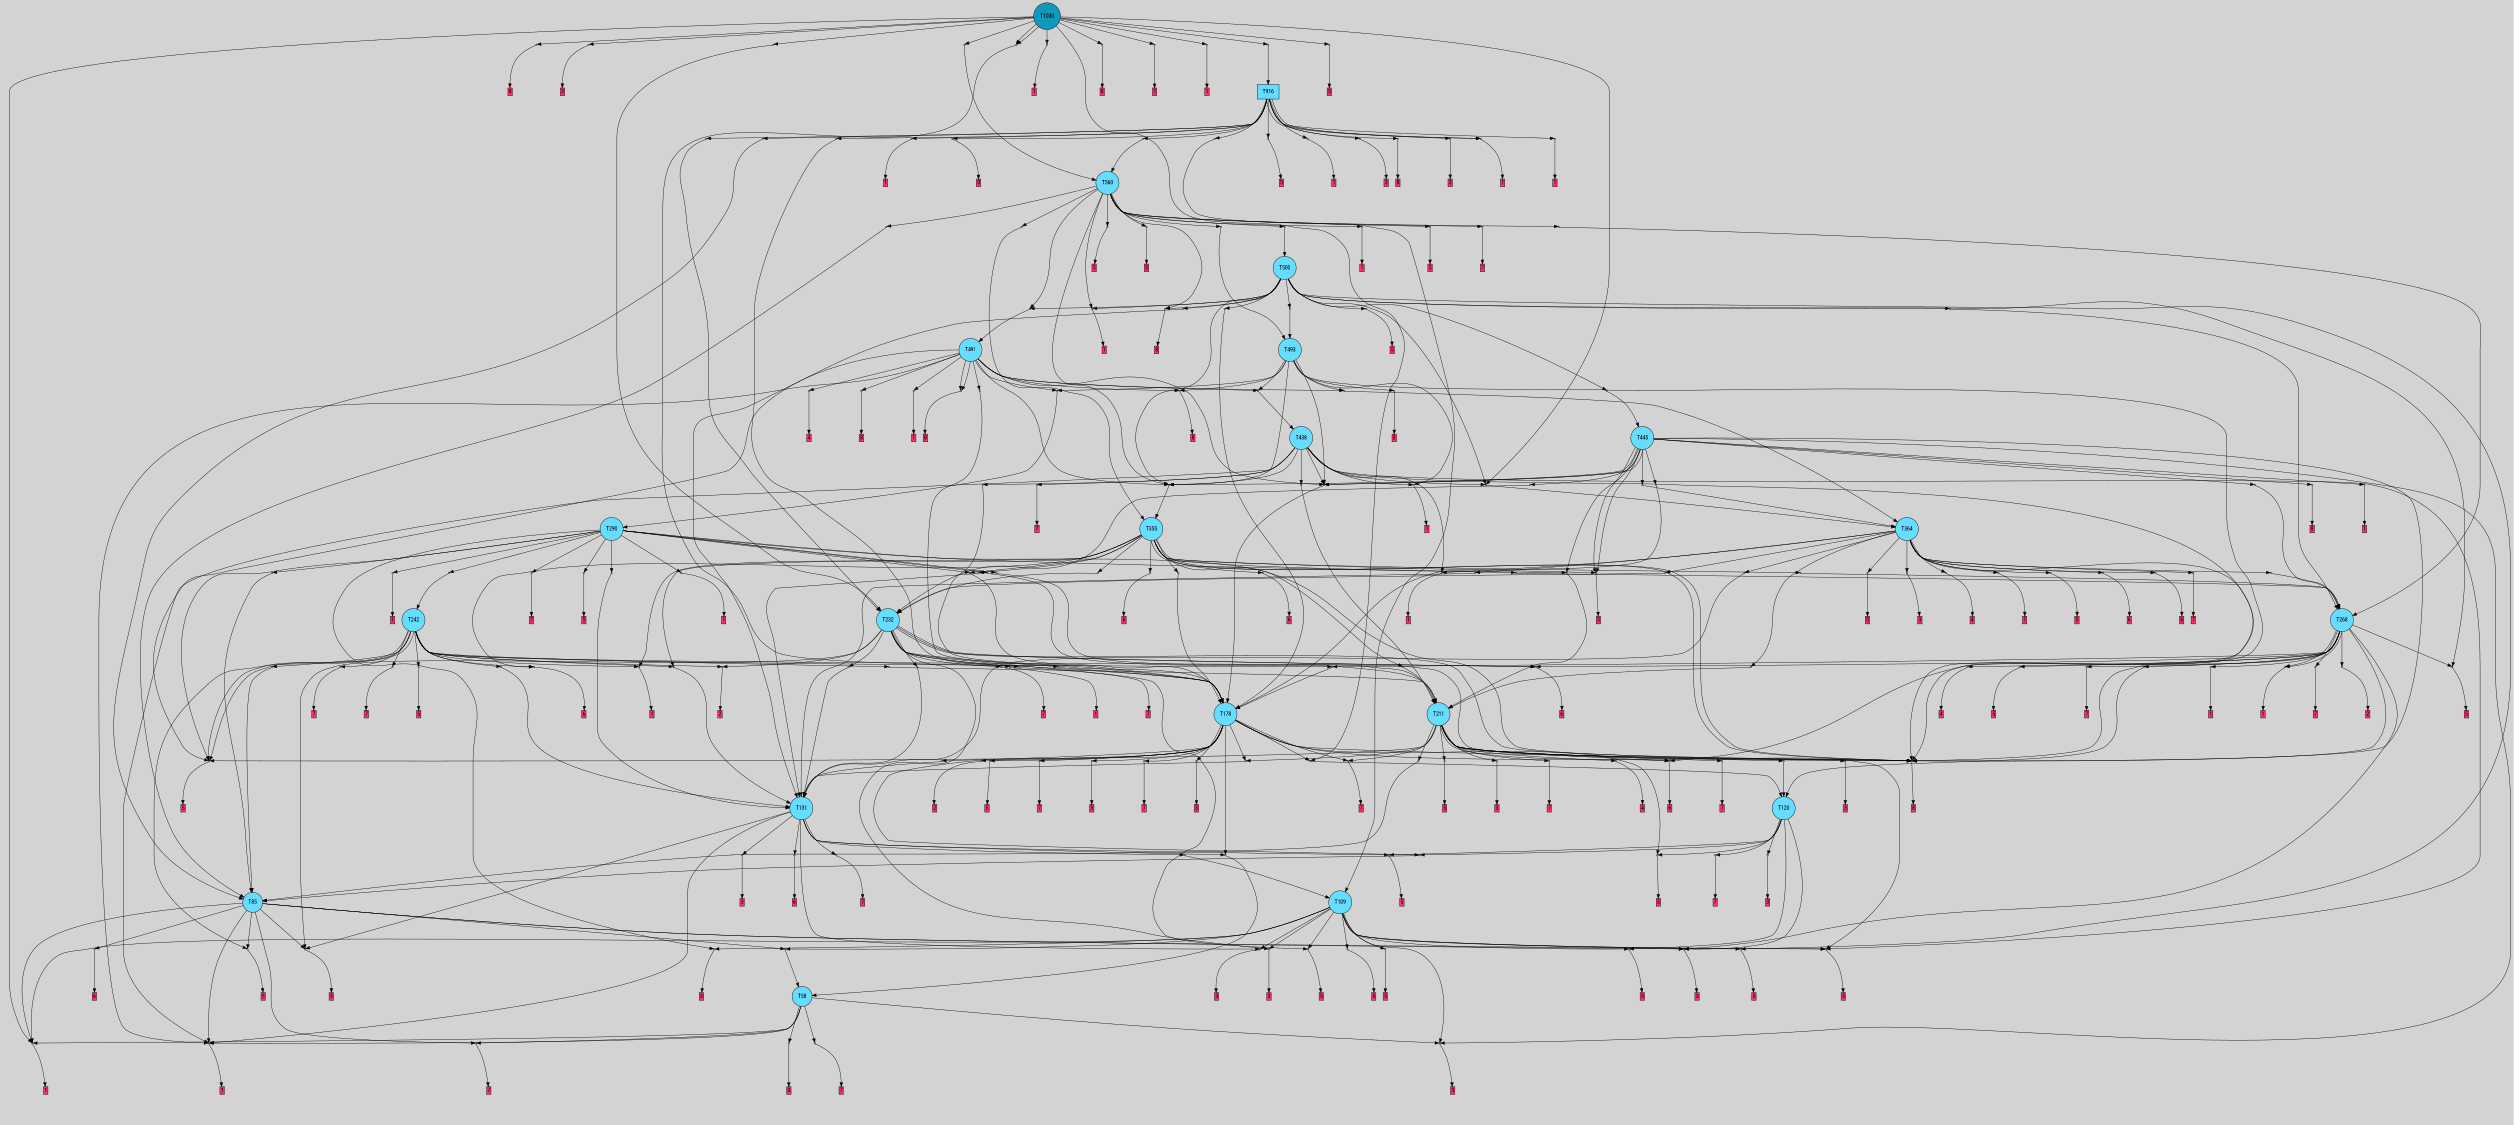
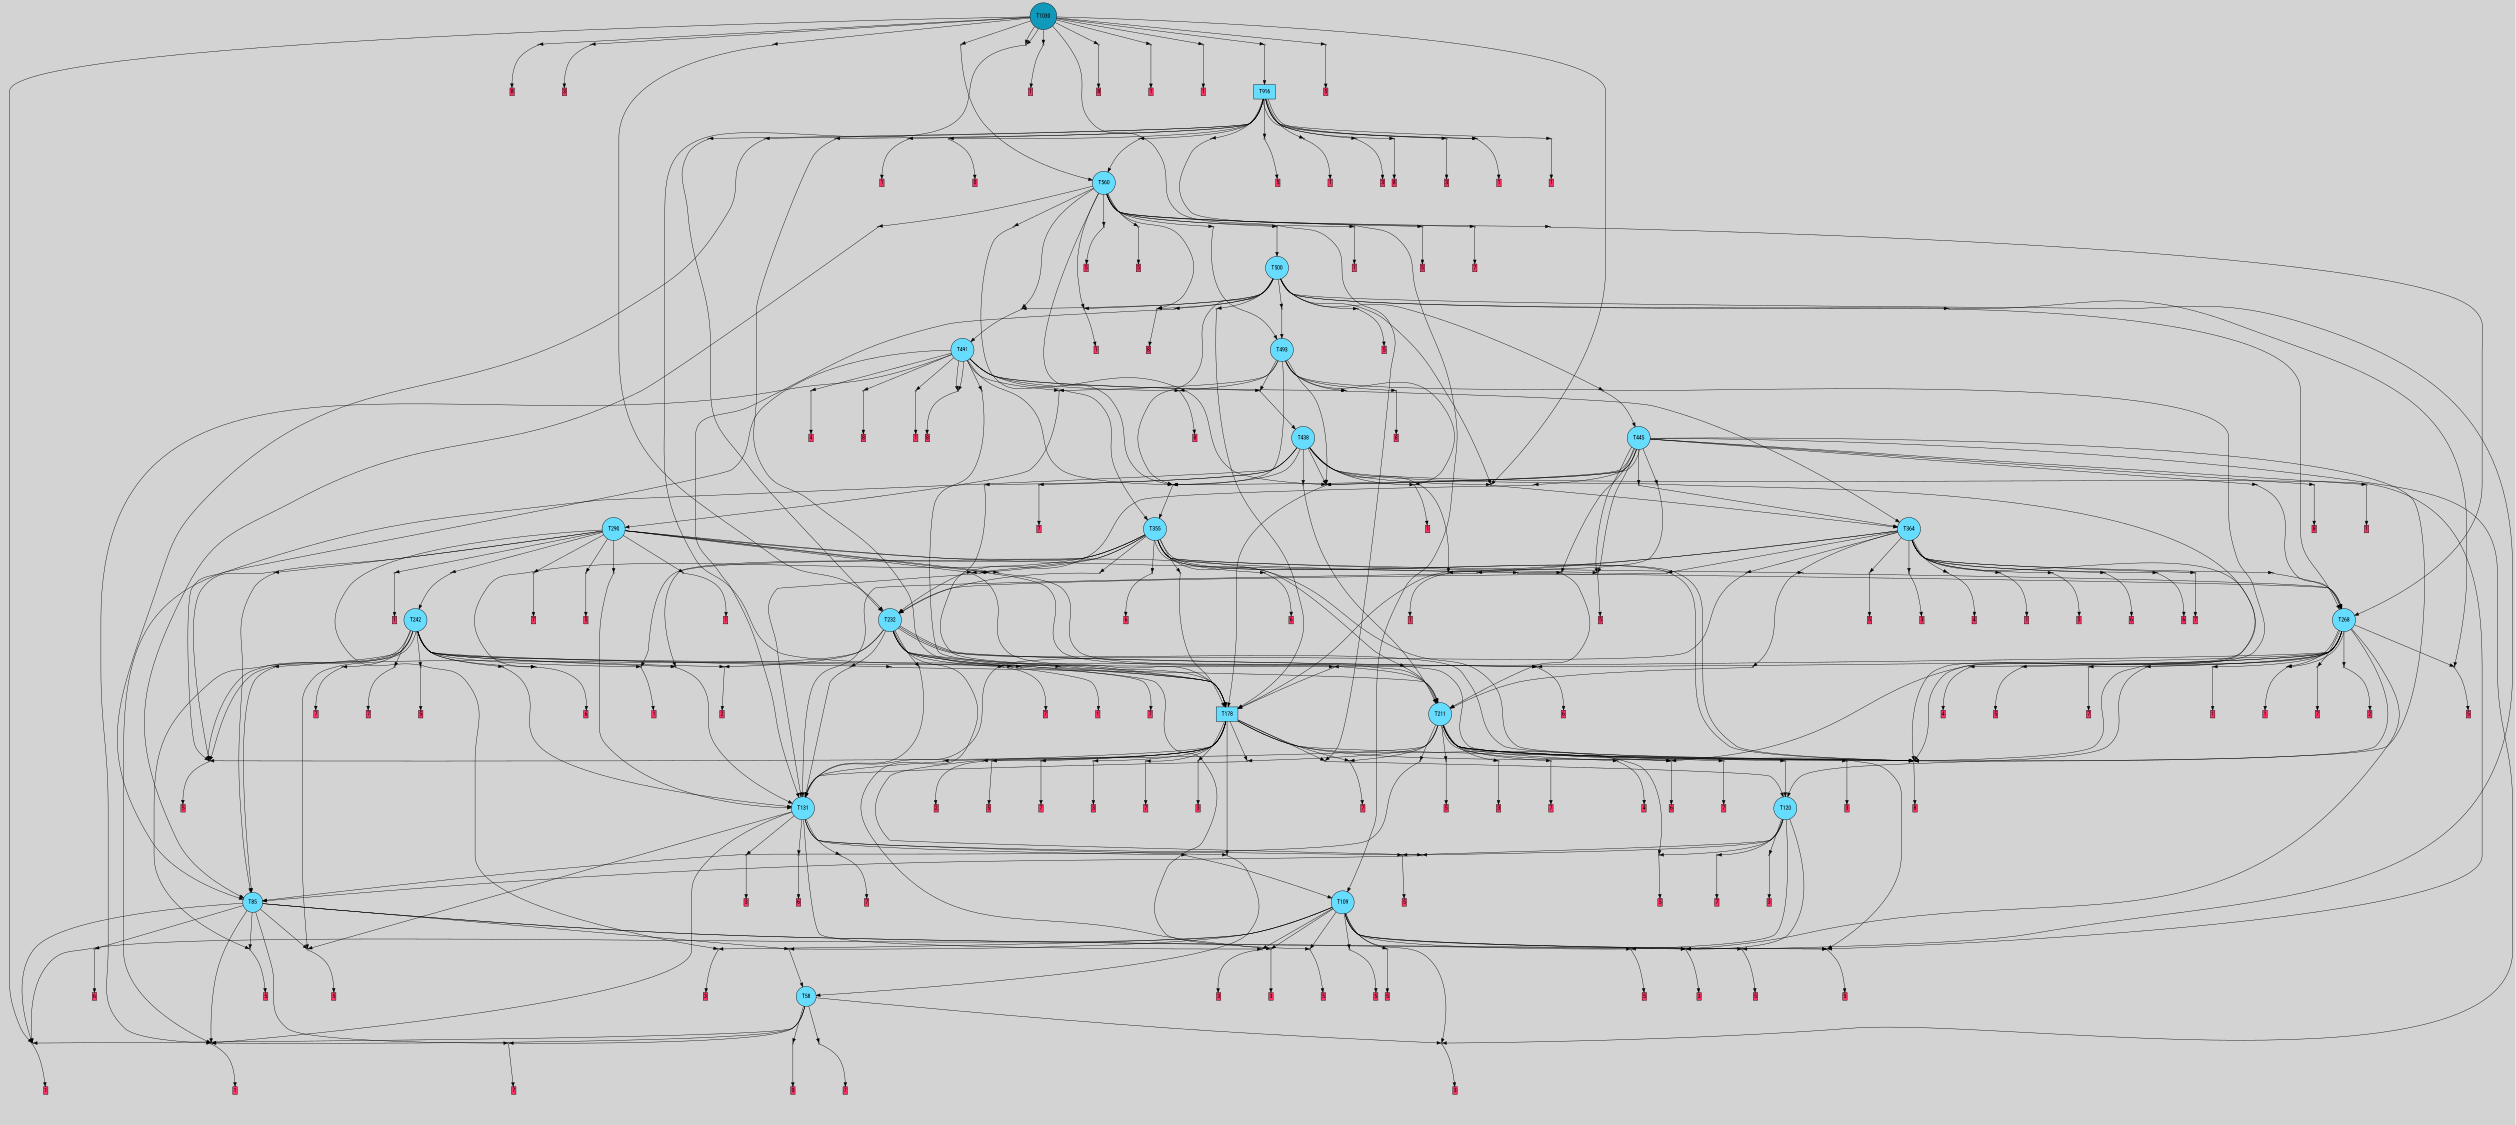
node "T178": shape circle -> box
